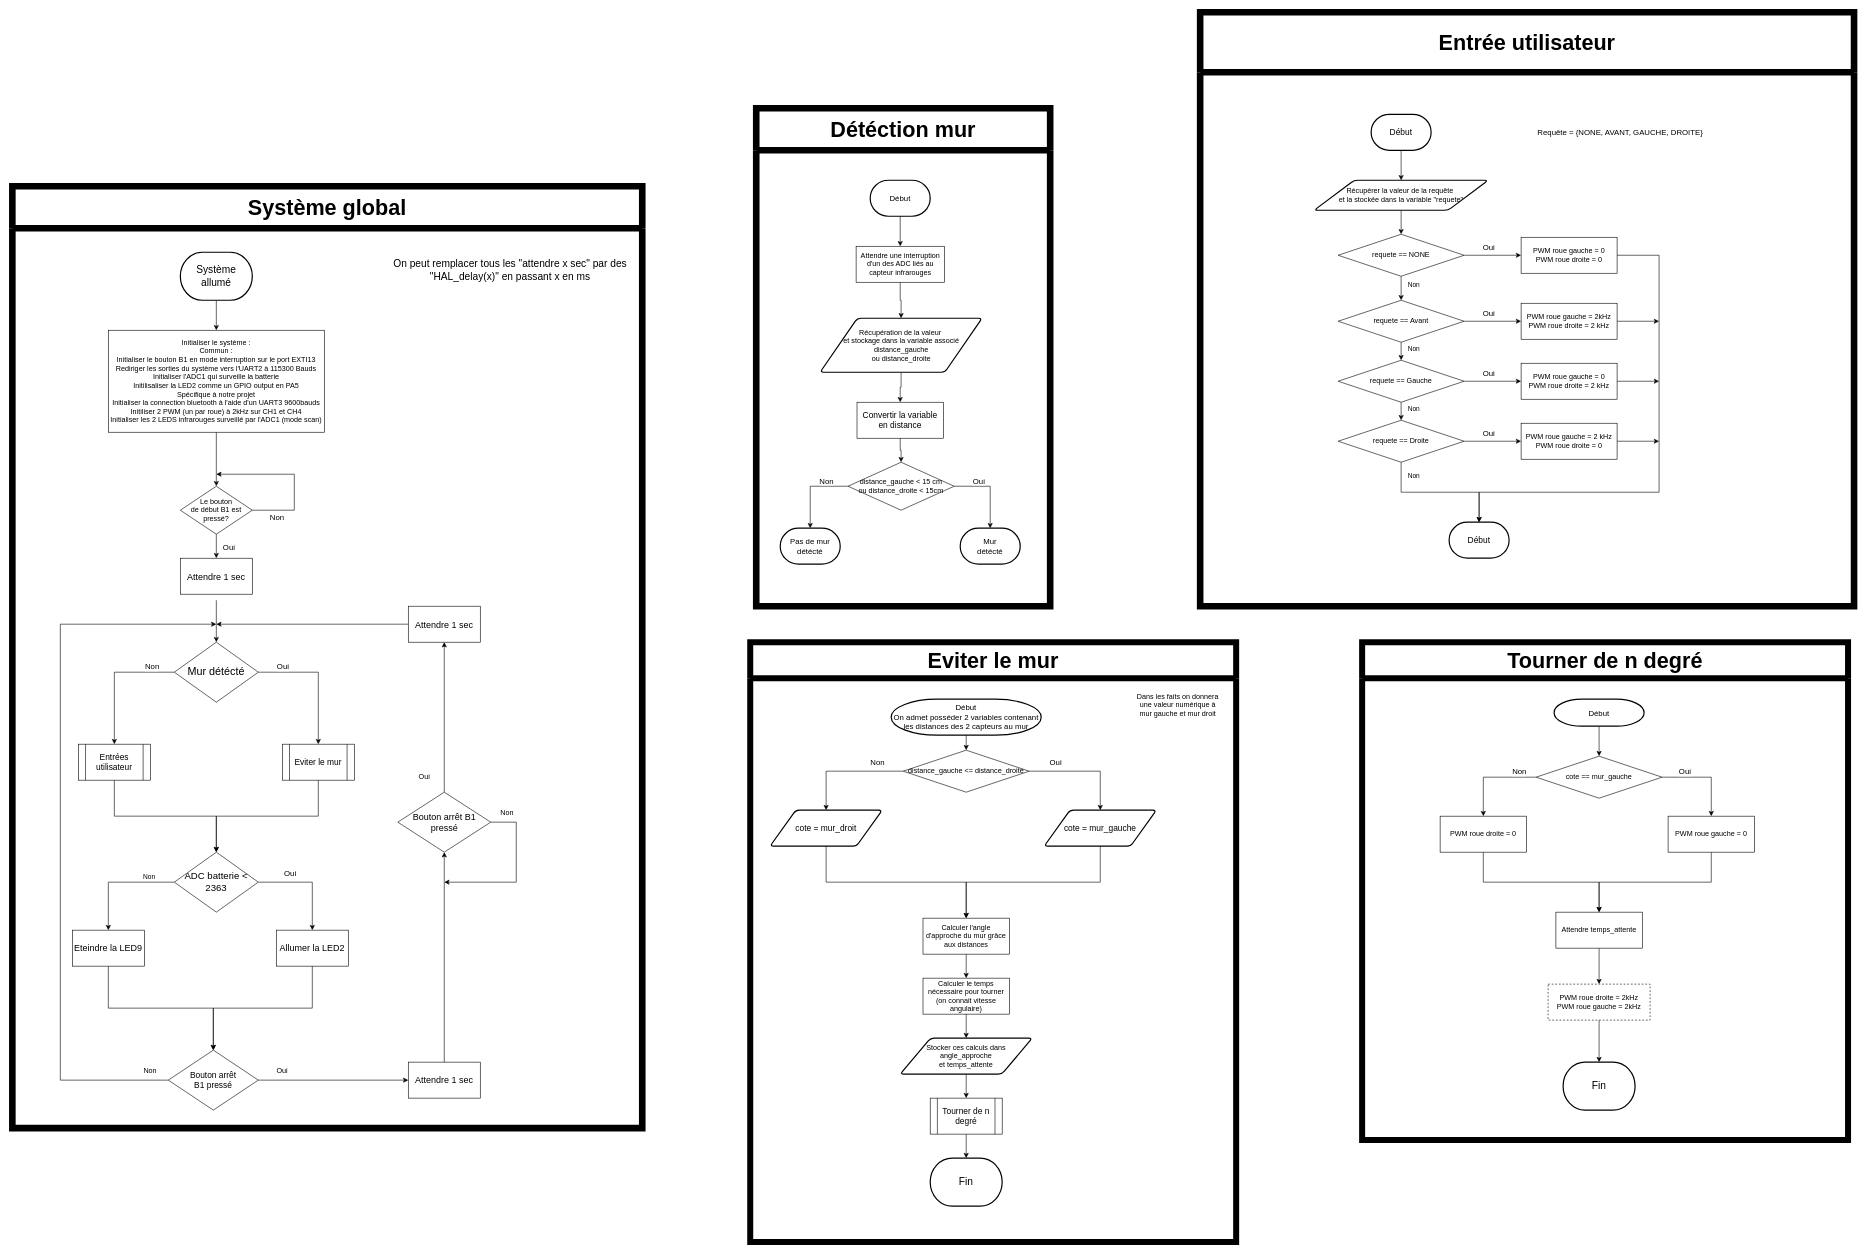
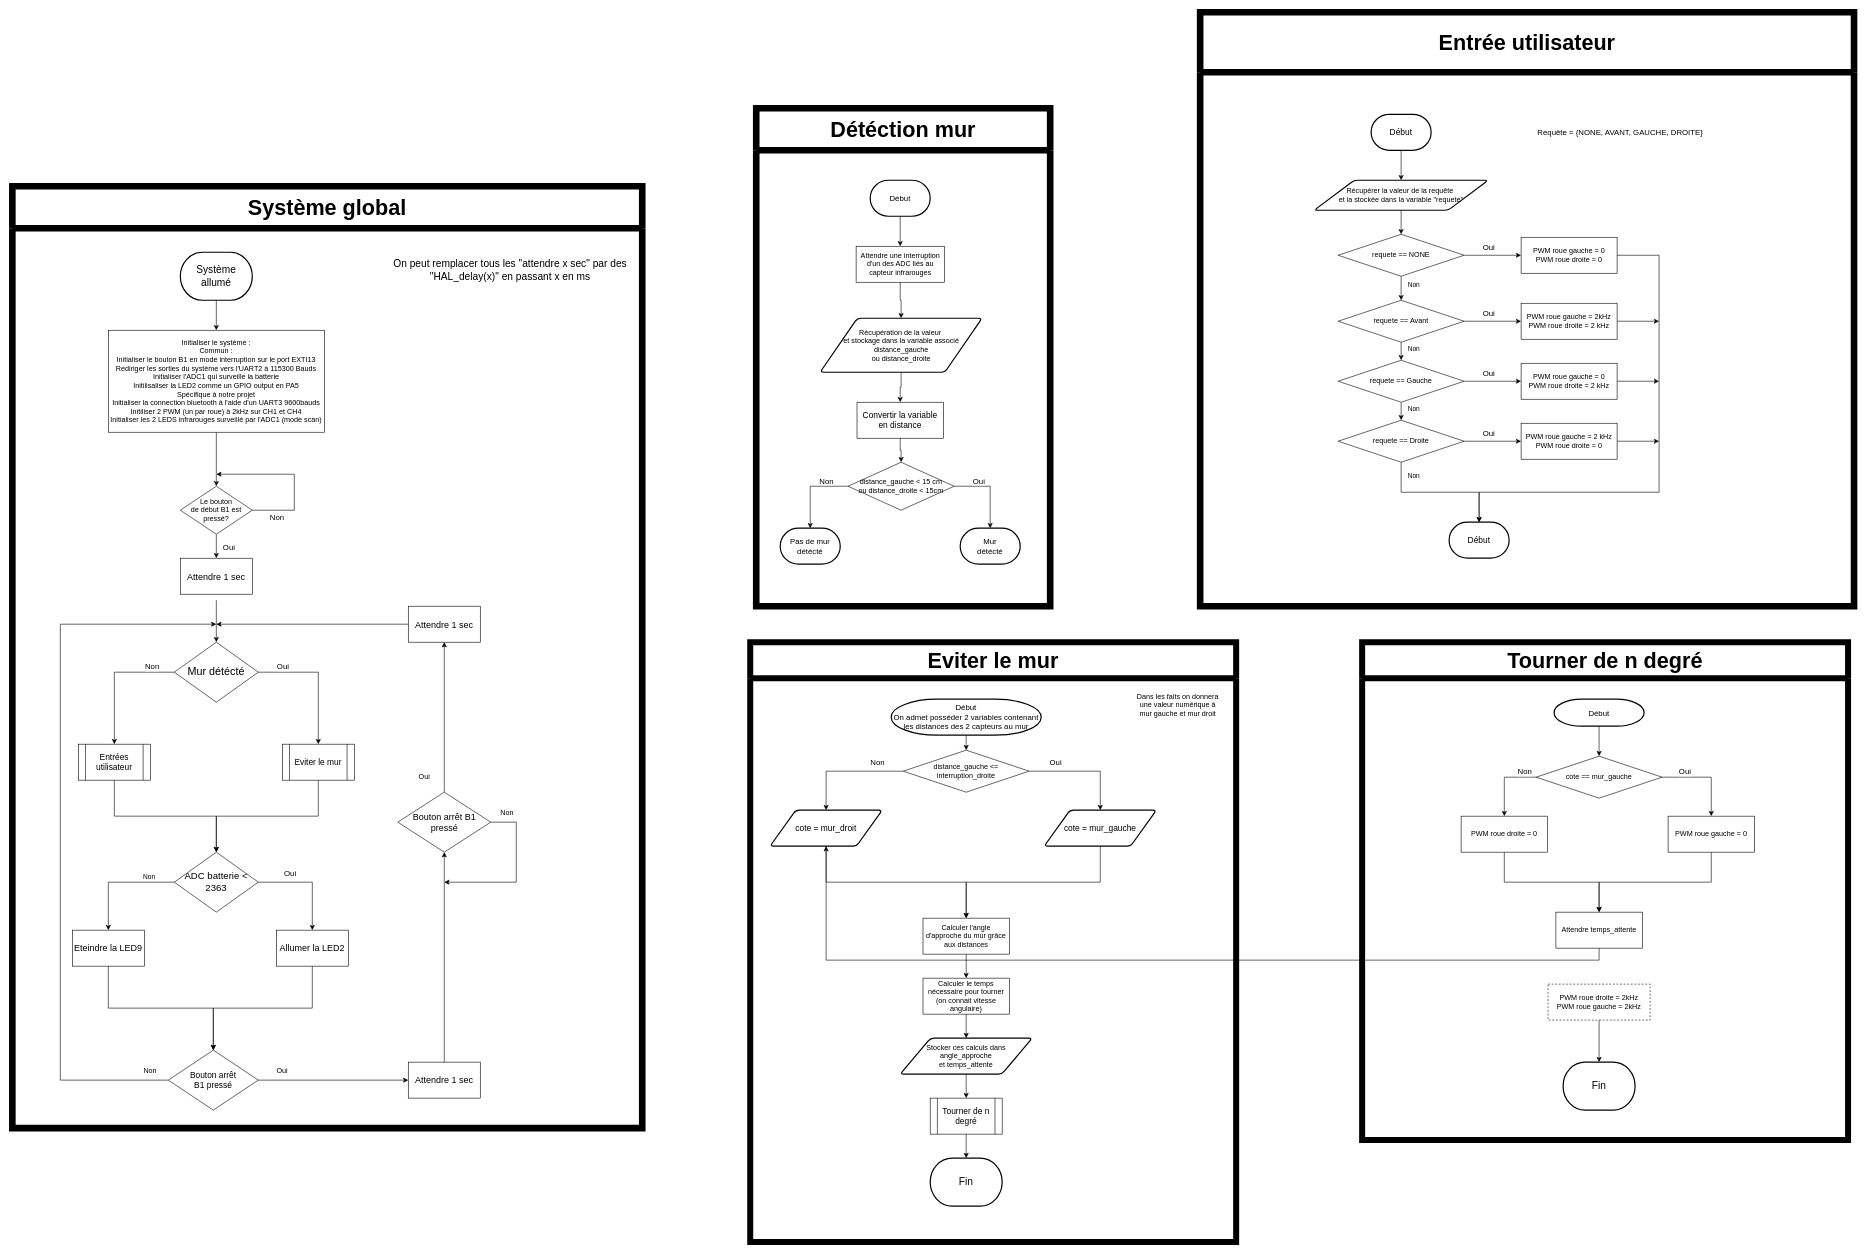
node "distance_gauche <= distance_droite": label "distance_gauche <= distance_droite" -> "distance_gauche <= interruption_droite"
node "PWM roue droite = 0": moved (1484, 834) -> (1505, 834)
edge "Attendre temps_attente" -> "PWM roue droite = 2kHz PWM roue gauche = 2kHz": now "Attendre temps_attente" -> "cote = mur_droit"
